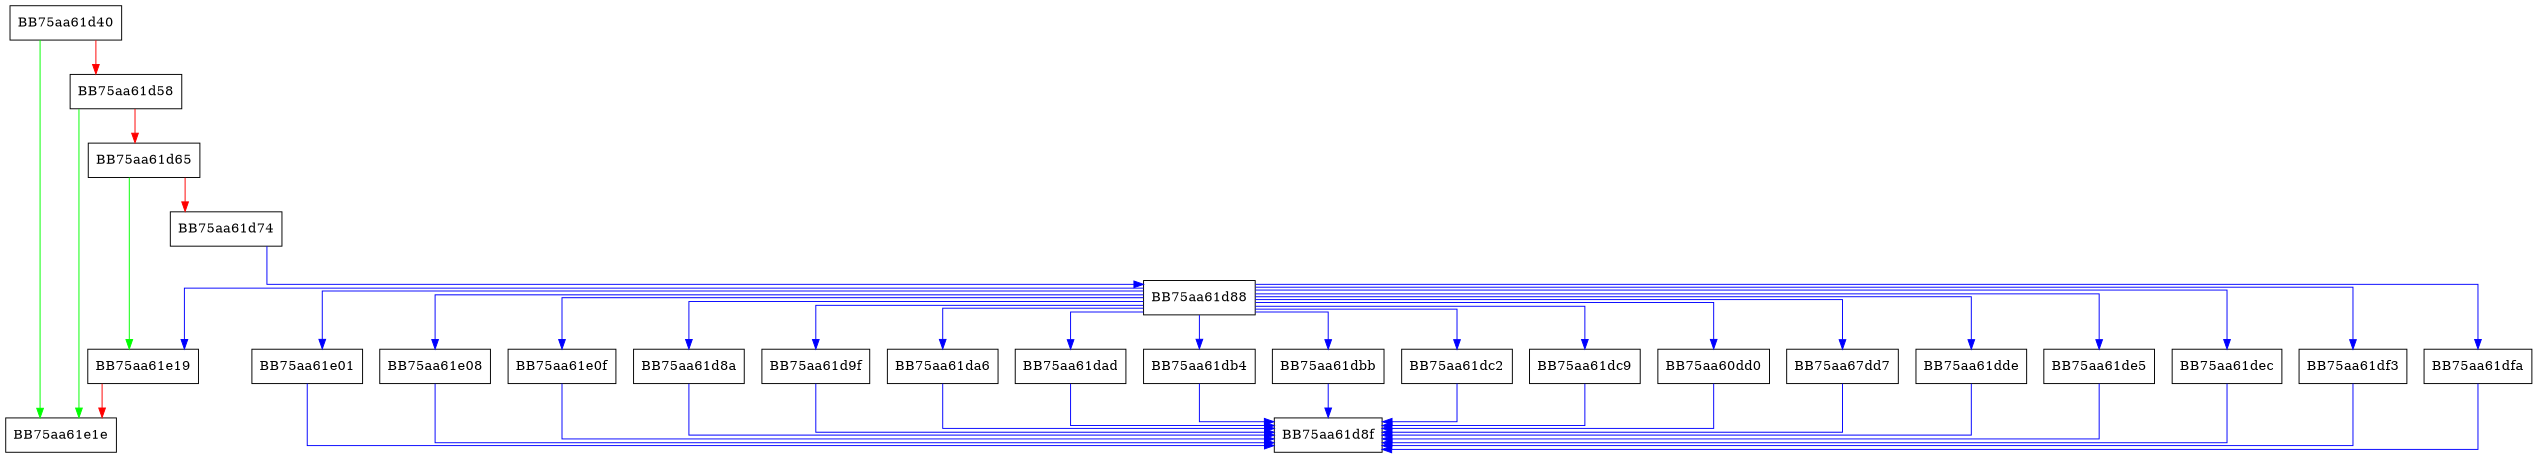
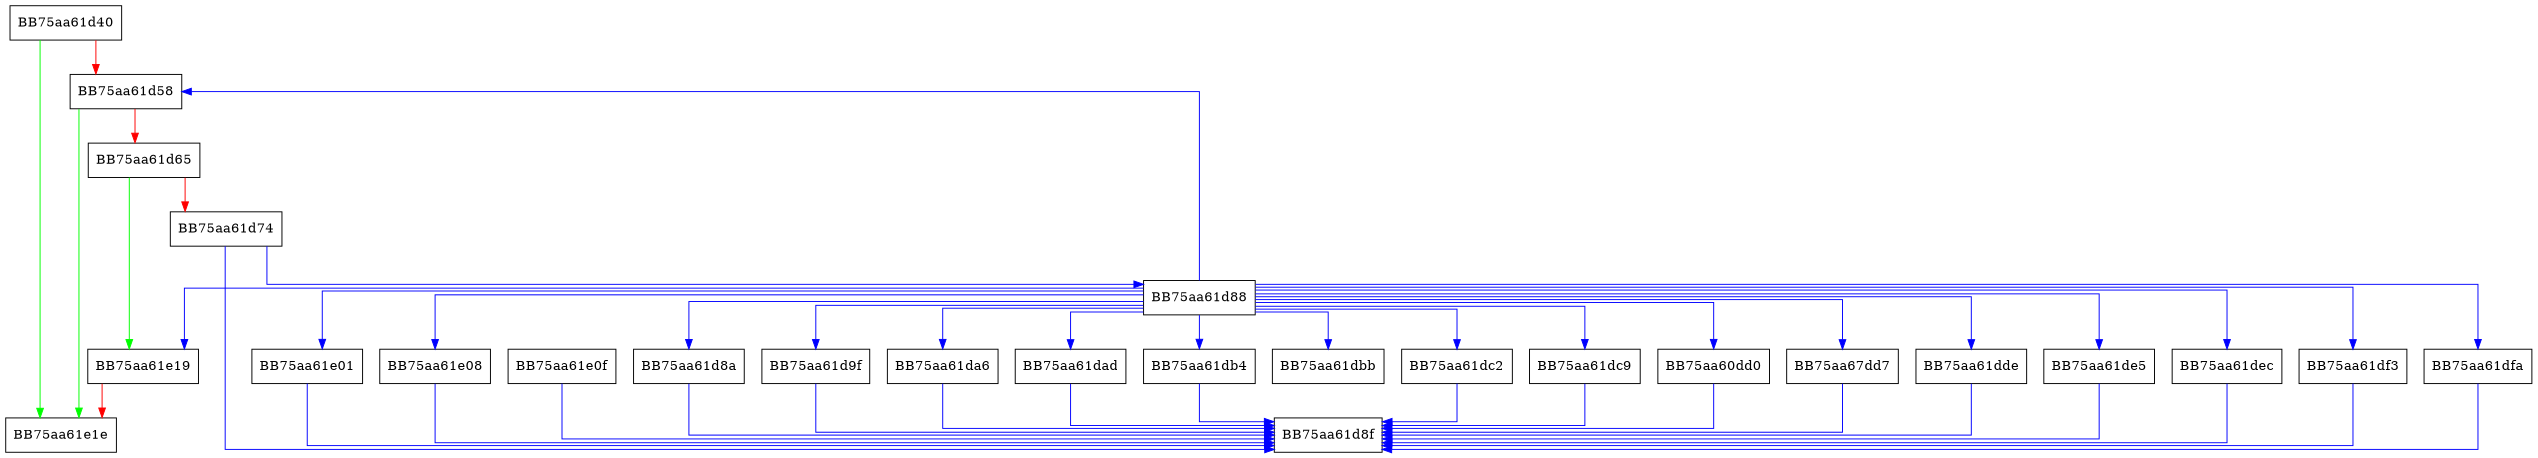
edge "BB75aa61d88" -> "BB75aa61e0f": now "BB75aa61d88" -> "BB75aa61d58"
edge "BB75aa61dbb" -> "BB75aa61d8f": now "BB75aa61d74" -> "BB75aa61d8f"
